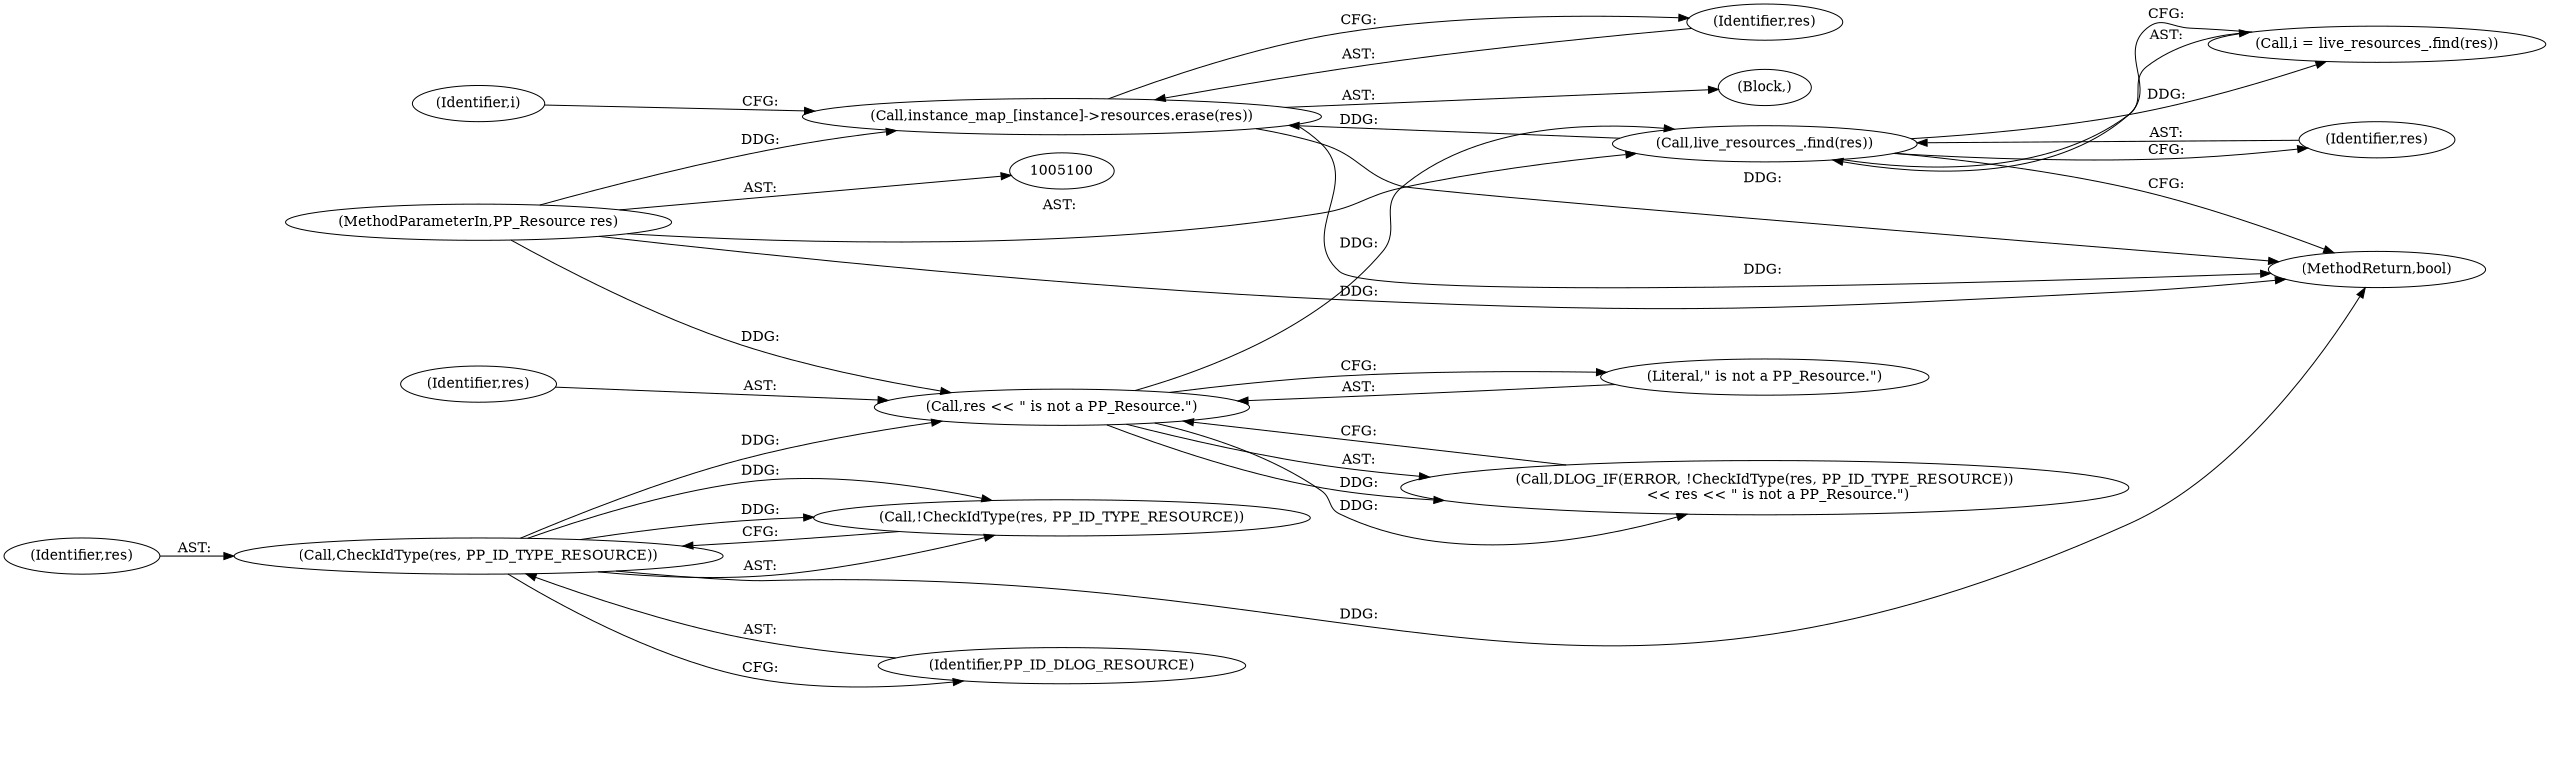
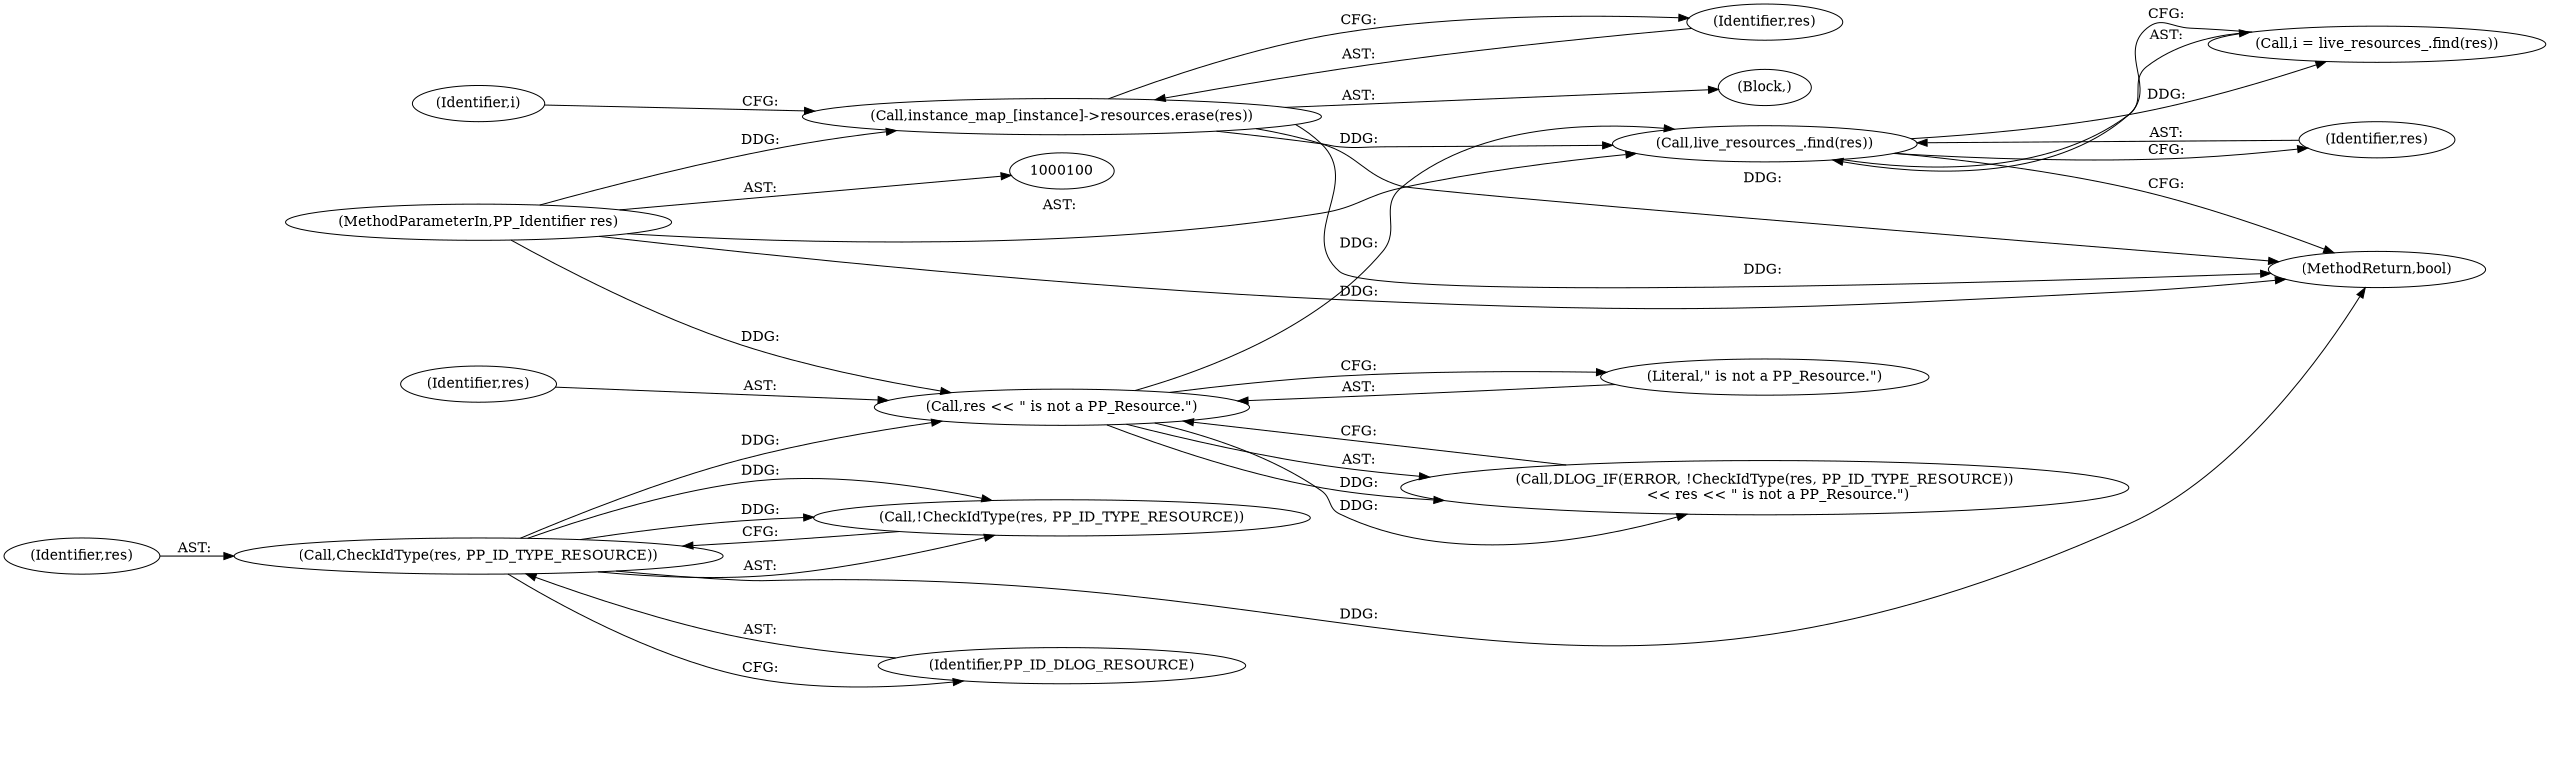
edge "(Call,live_resources_.find(res))" -> "(Call,instance_map_[instance]->resources.erase(res))": reversed
node "1005100": label "1005100" -> "1000100"
node "(MethodParameterIn,PP_Resource res)": label "(MethodParameterIn,PP_Resource res)" -> "(MethodParameterIn,PP_Identifier res)"
